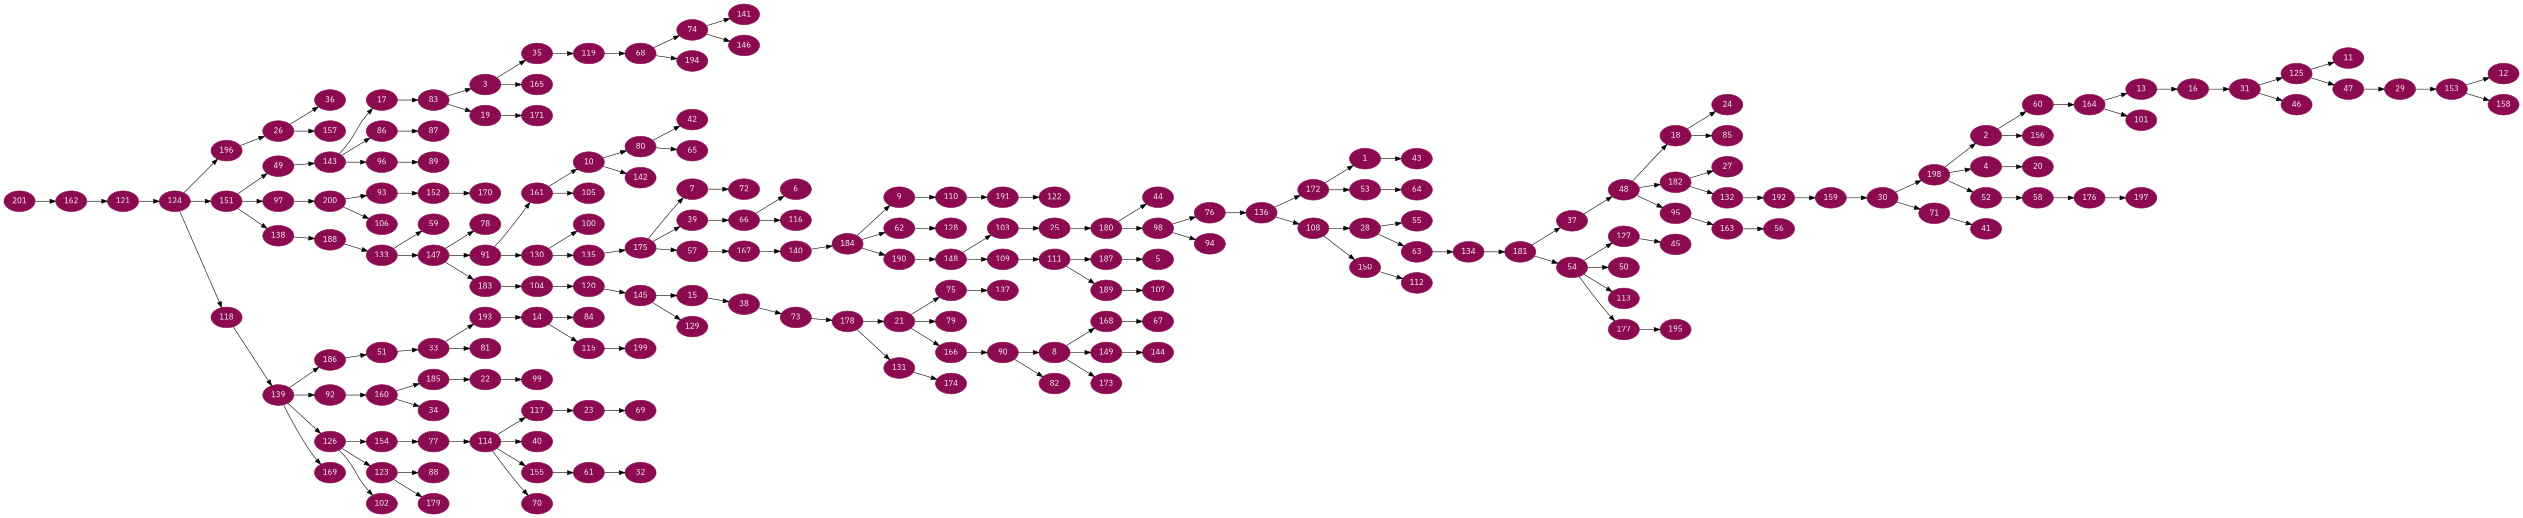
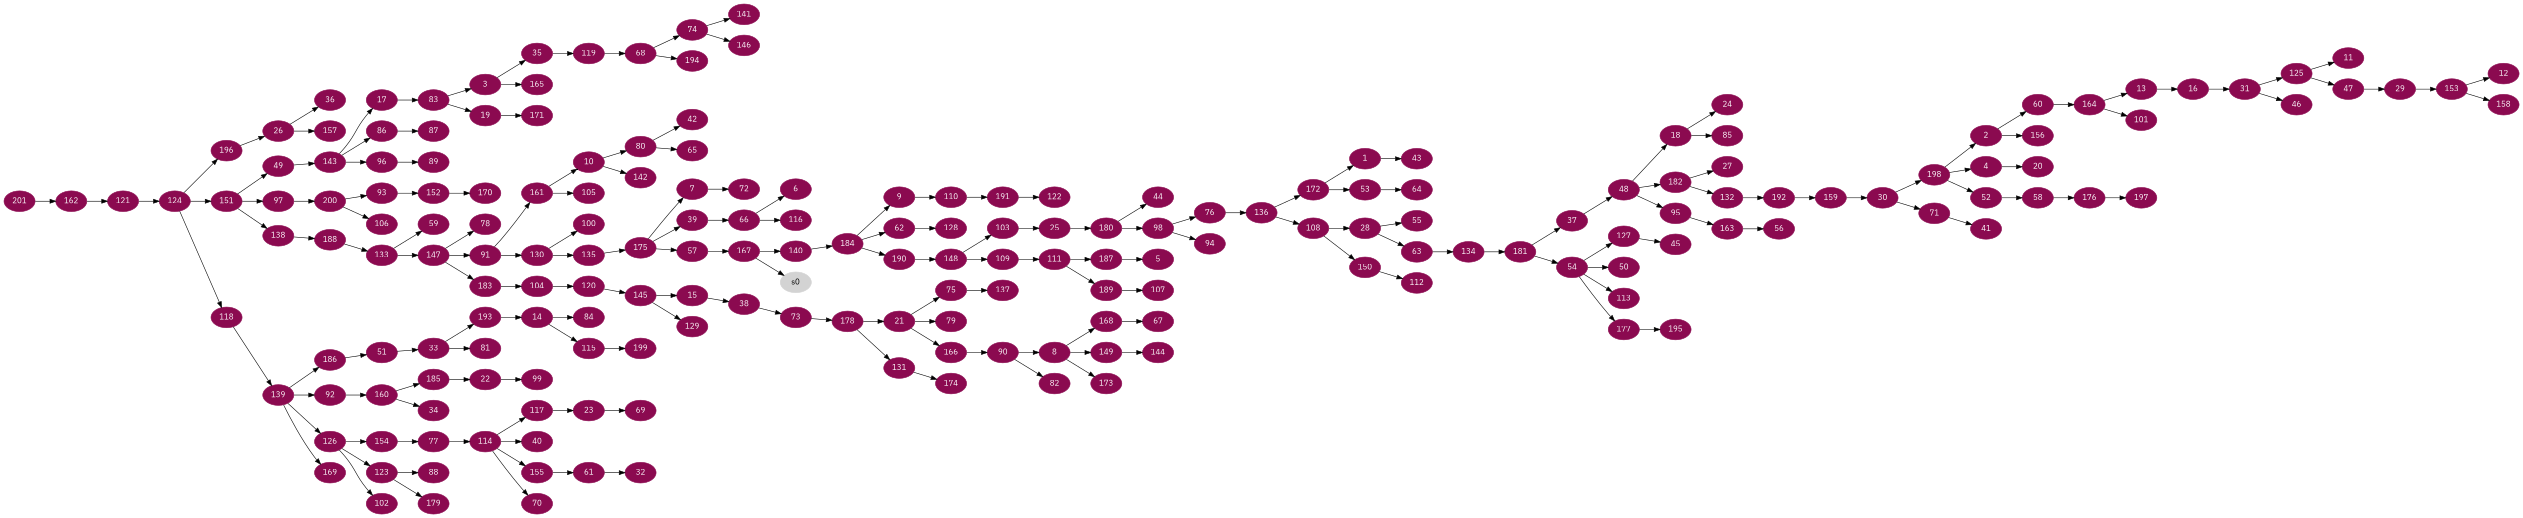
node "s0": added
